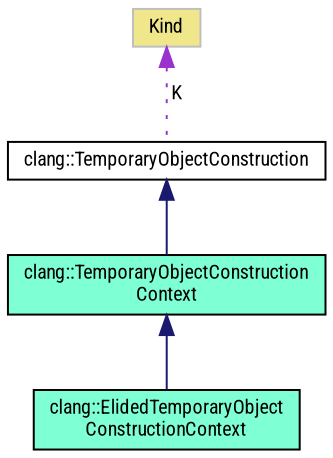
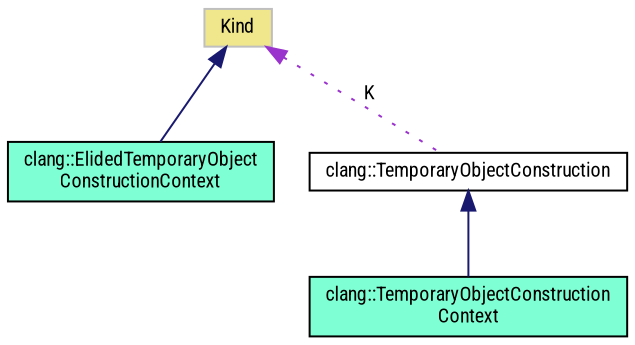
edge "clang::ElidedTemporaryObject ConstructionContext" -> "clang::TemporaryObjectConstruction Context": now "clang::ElidedTemporaryObject ConstructionContext" -> "Kind"
